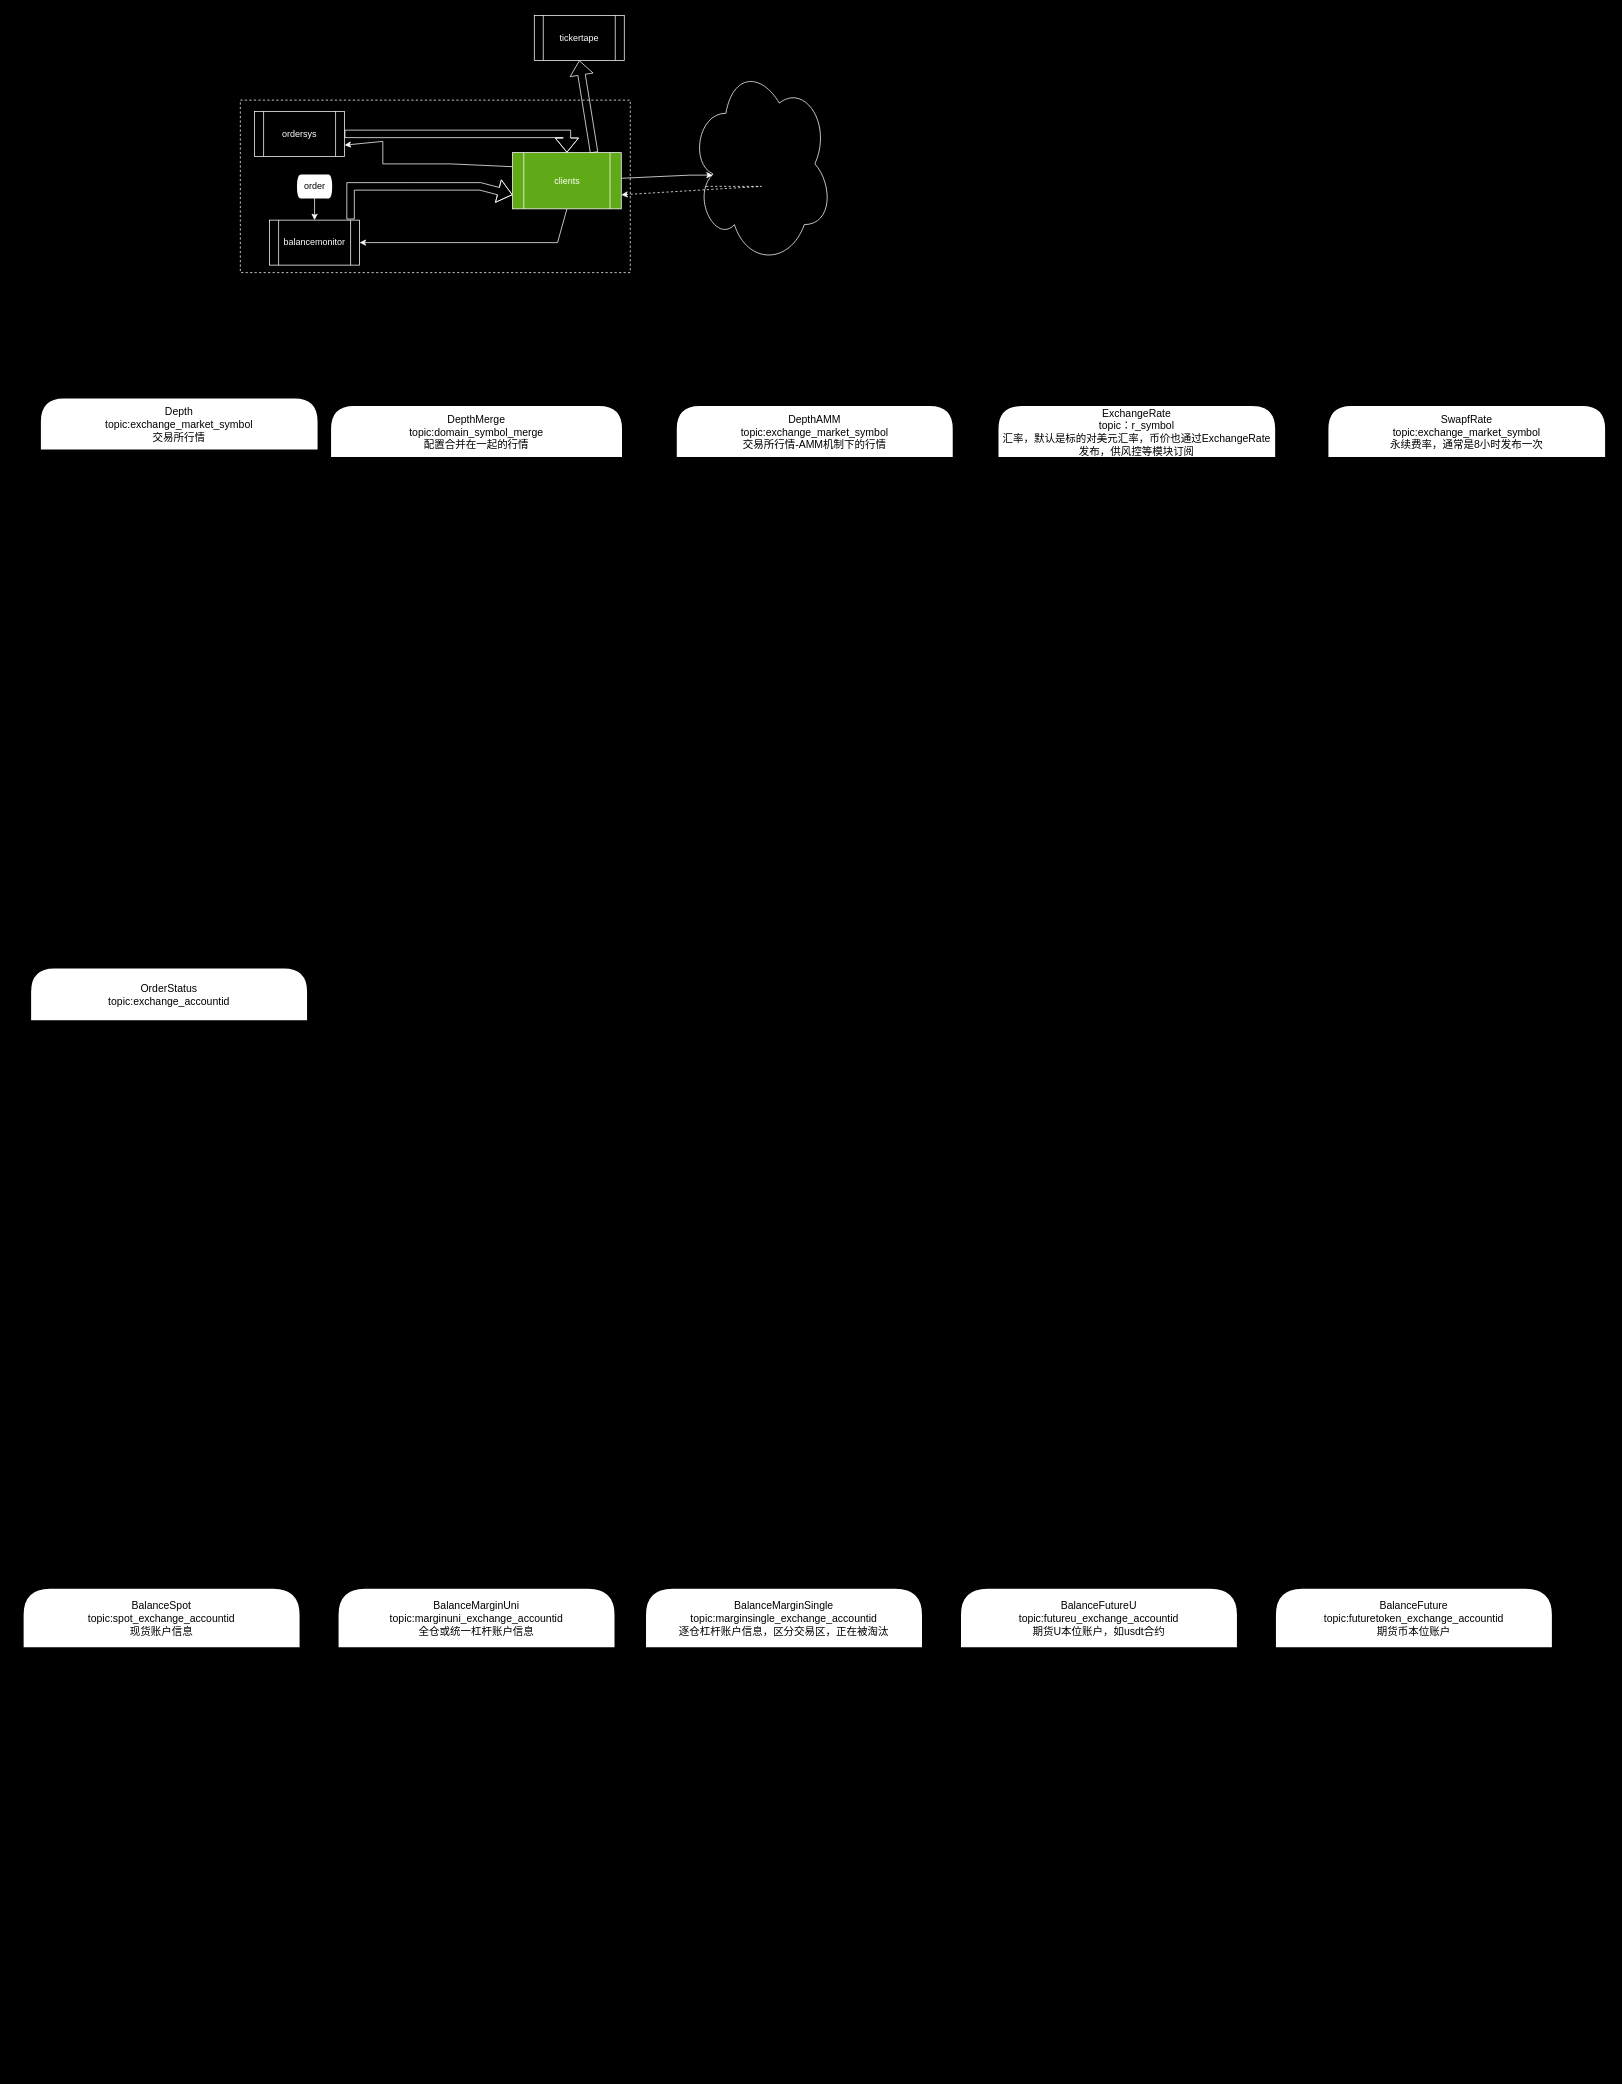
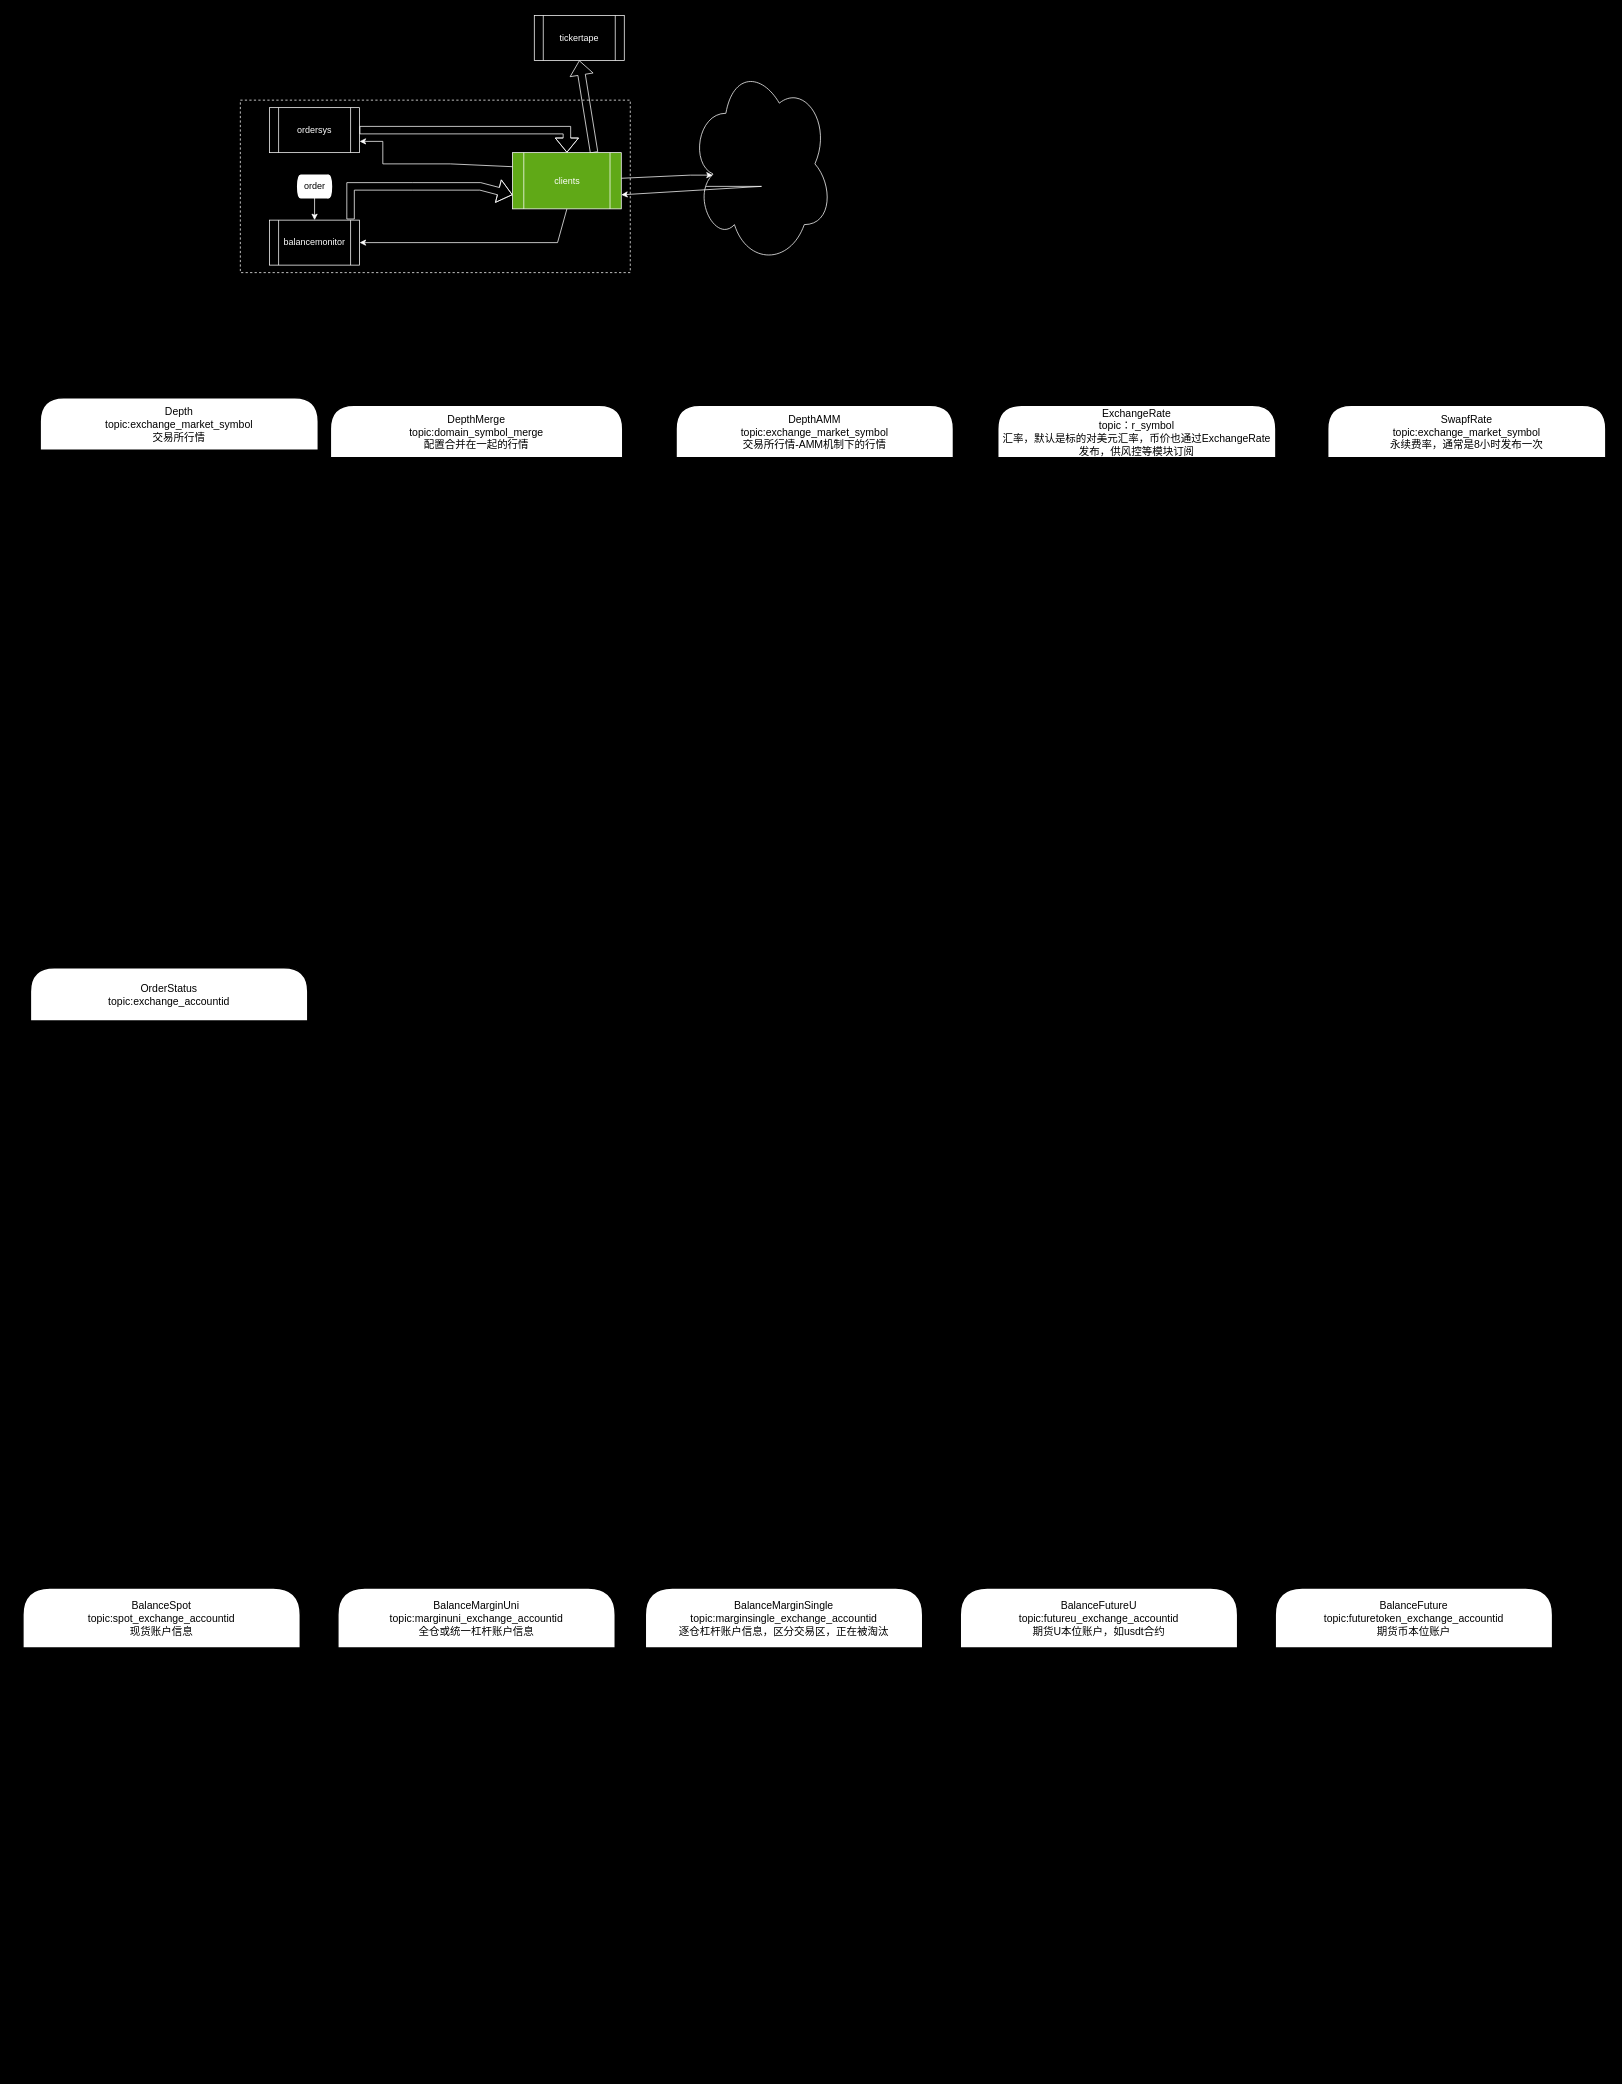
node "ordersys": moved (300, 134) -> (315, 130)
edge "CEX+DEX" -> "clients": style dashed -> solid
